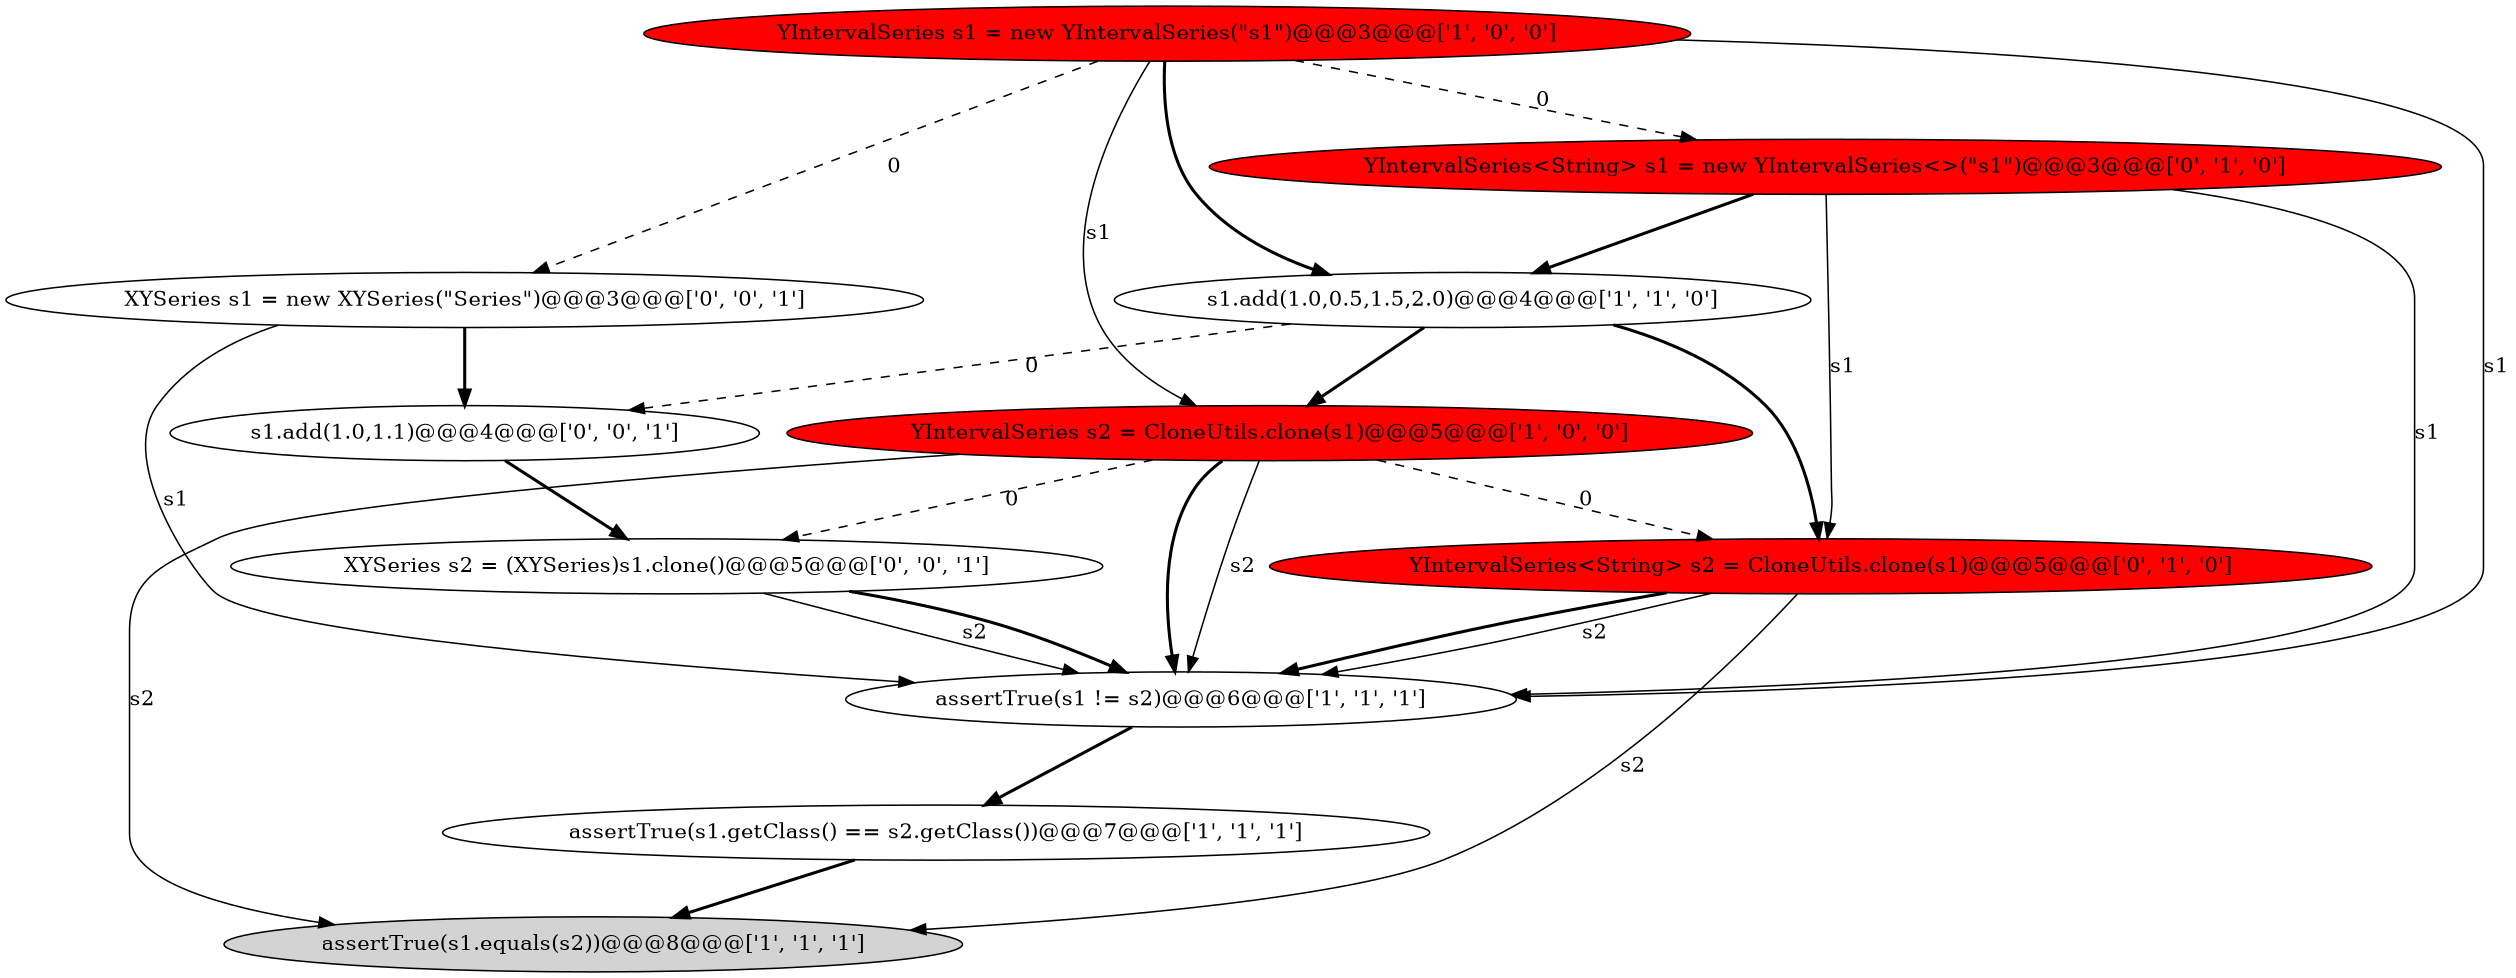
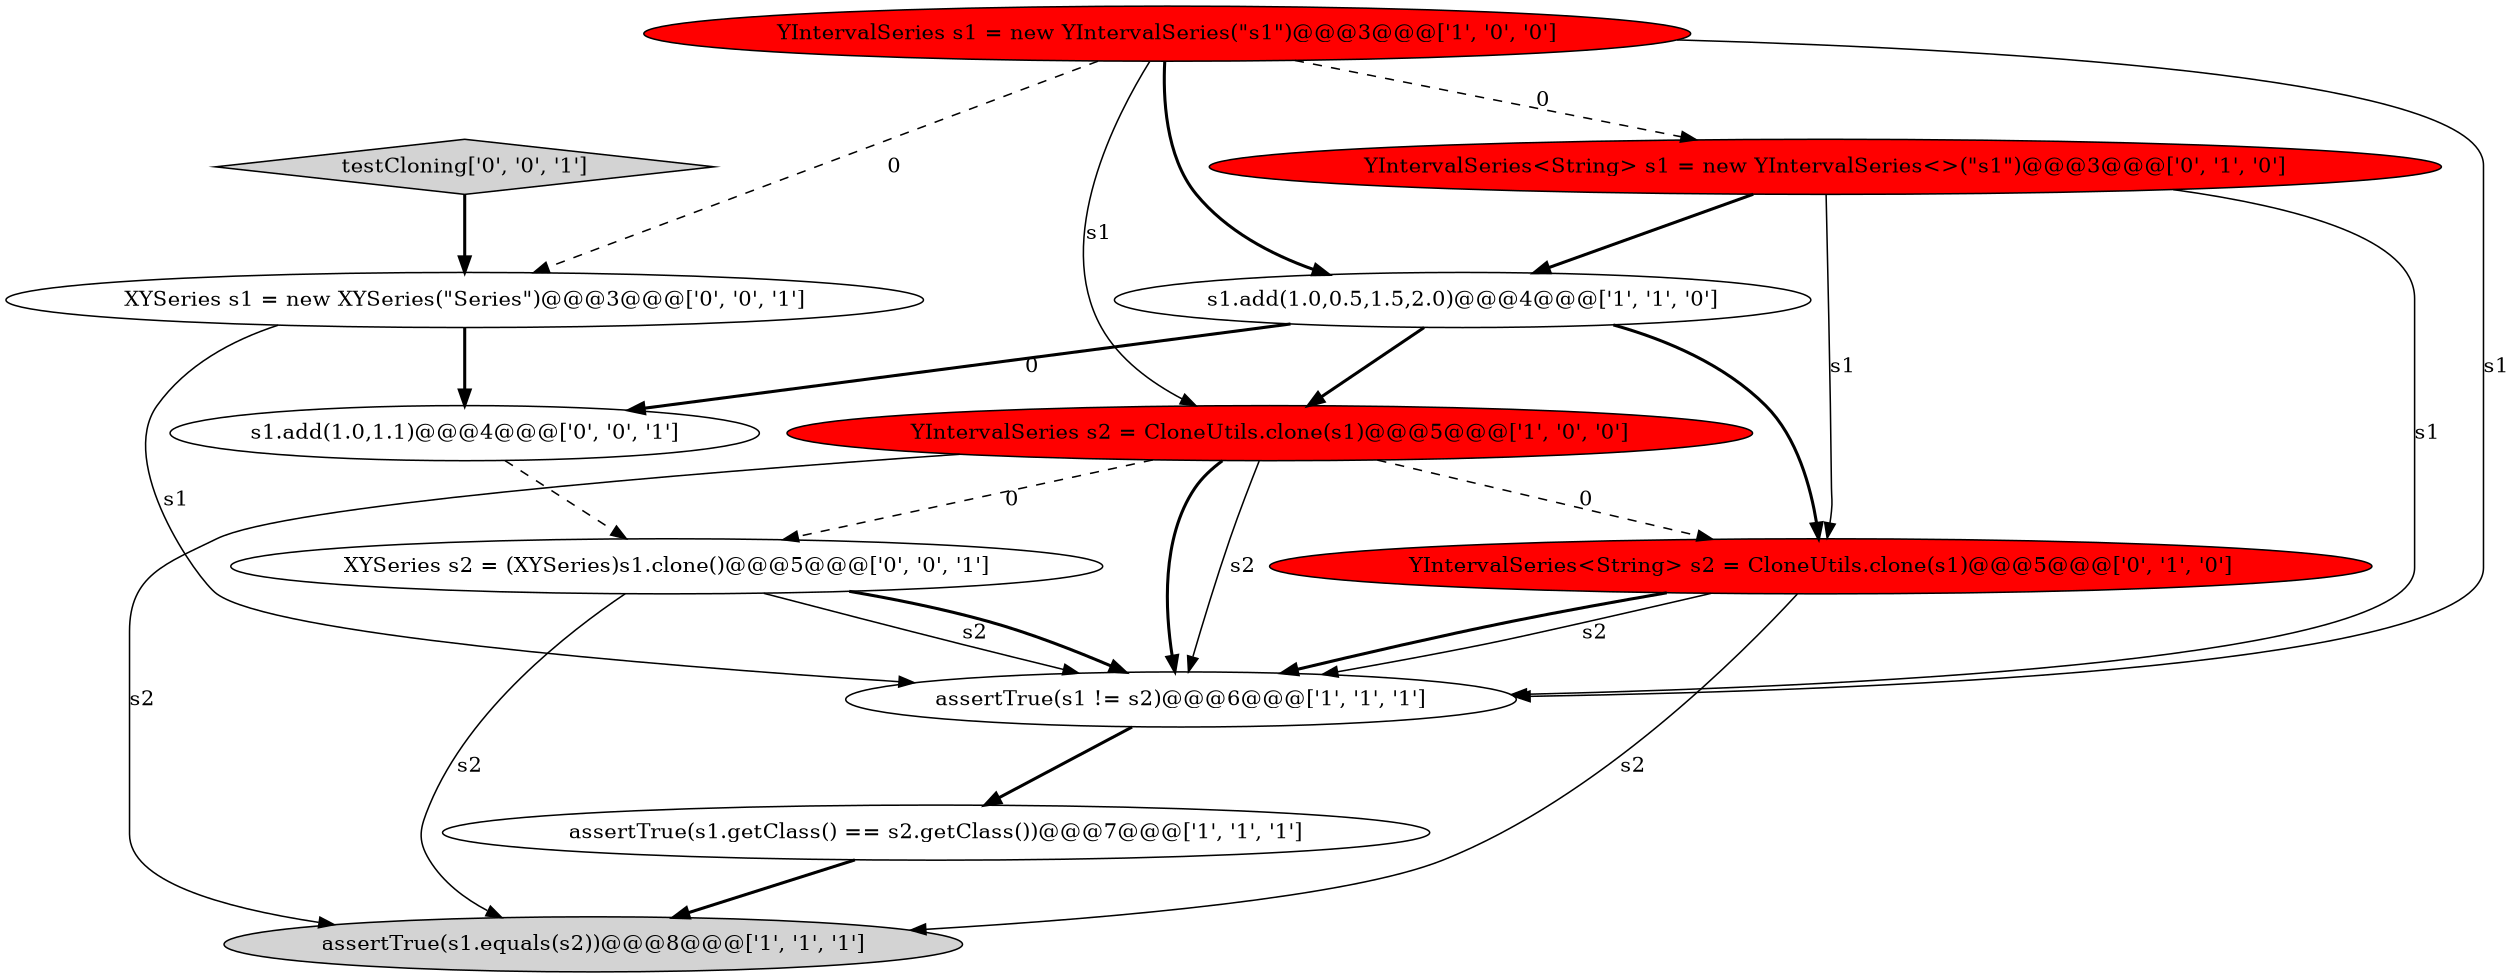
node "testCloning['0', '0', '1']": added
edge "s1.add(1.0,0.5,1.5,2.0)@@@4@@@['1', '1', '0']" -> "s1.add(1.0,1.1)@@@4@@@['0', '0', '1']": style dashed -> bold
edge "s1.add(1.0,1.1)@@@4@@@['0', '0', '1']" -> "XYSeries s2 = (XYSeries)s1.clone()@@@5@@@['0', '0', '1']": style bold -> dashed
edge "XYSeries s2 = (XYSeries)s1.clone()@@@5@@@['0', '0', '1']" -> "assertTrue(s1.equals(s2))@@@8@@@['1', '1', '1']": added, label "s2"
